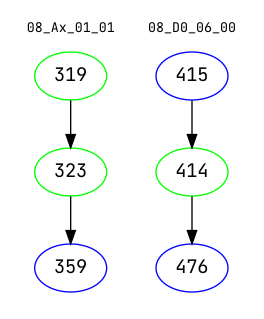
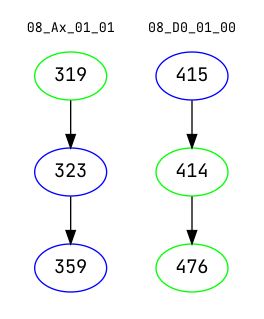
cluster "08_D0_06_00": label "08_D0_06_00" -> "08_D0_01_00"
node "323": color green -> blue
node "476": color blue -> green
